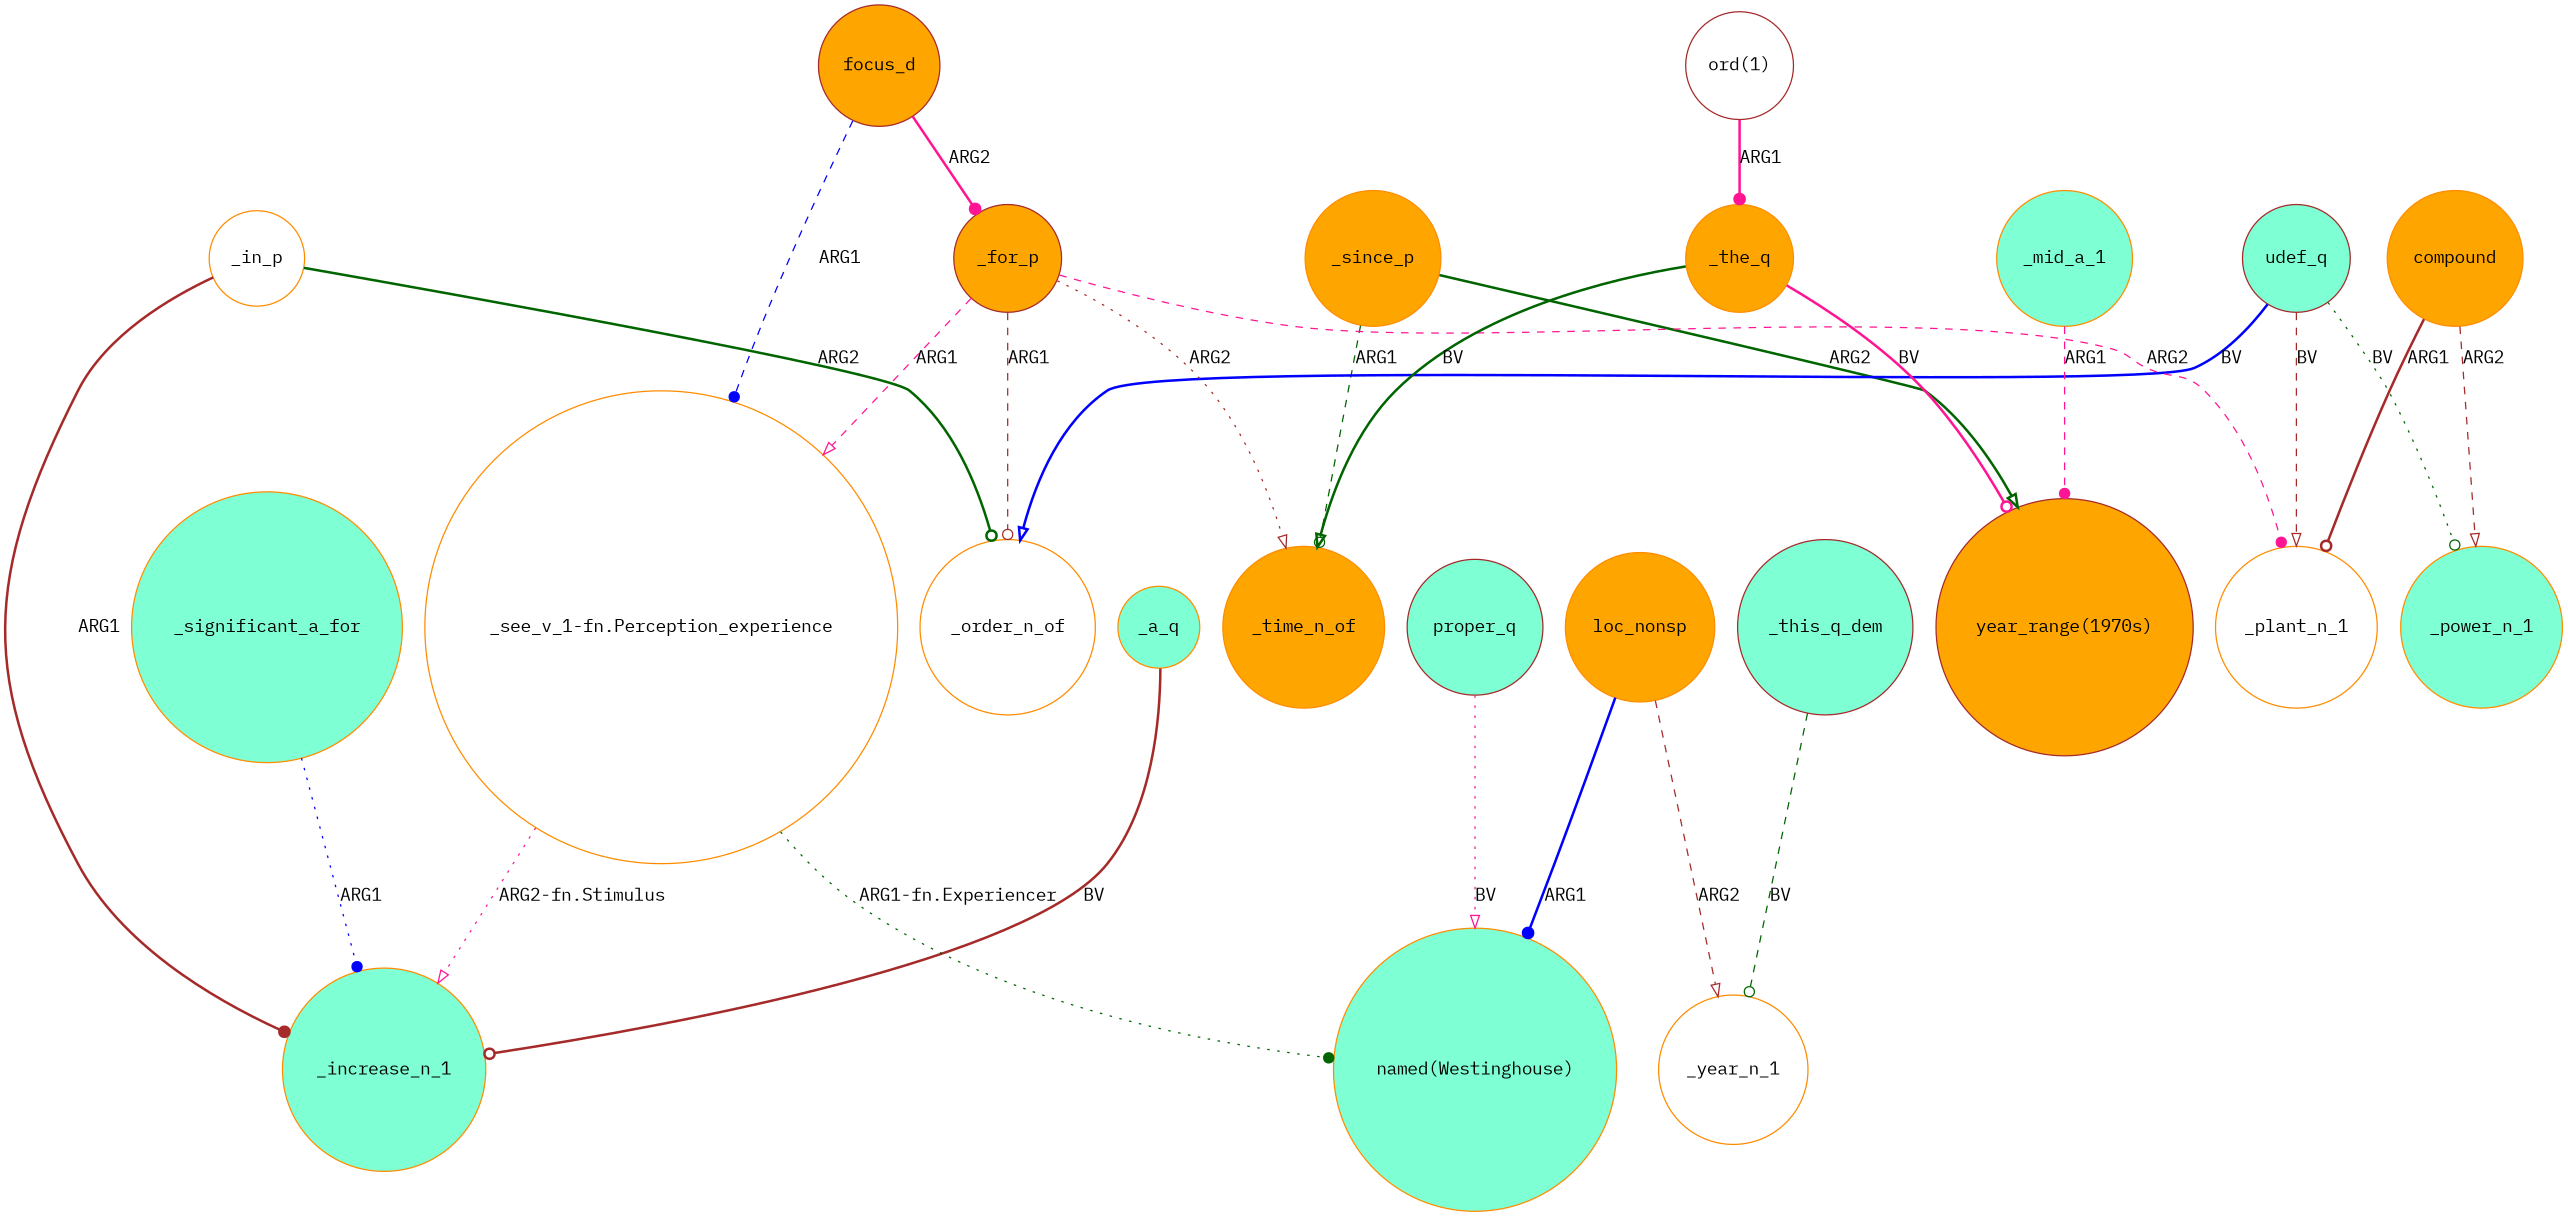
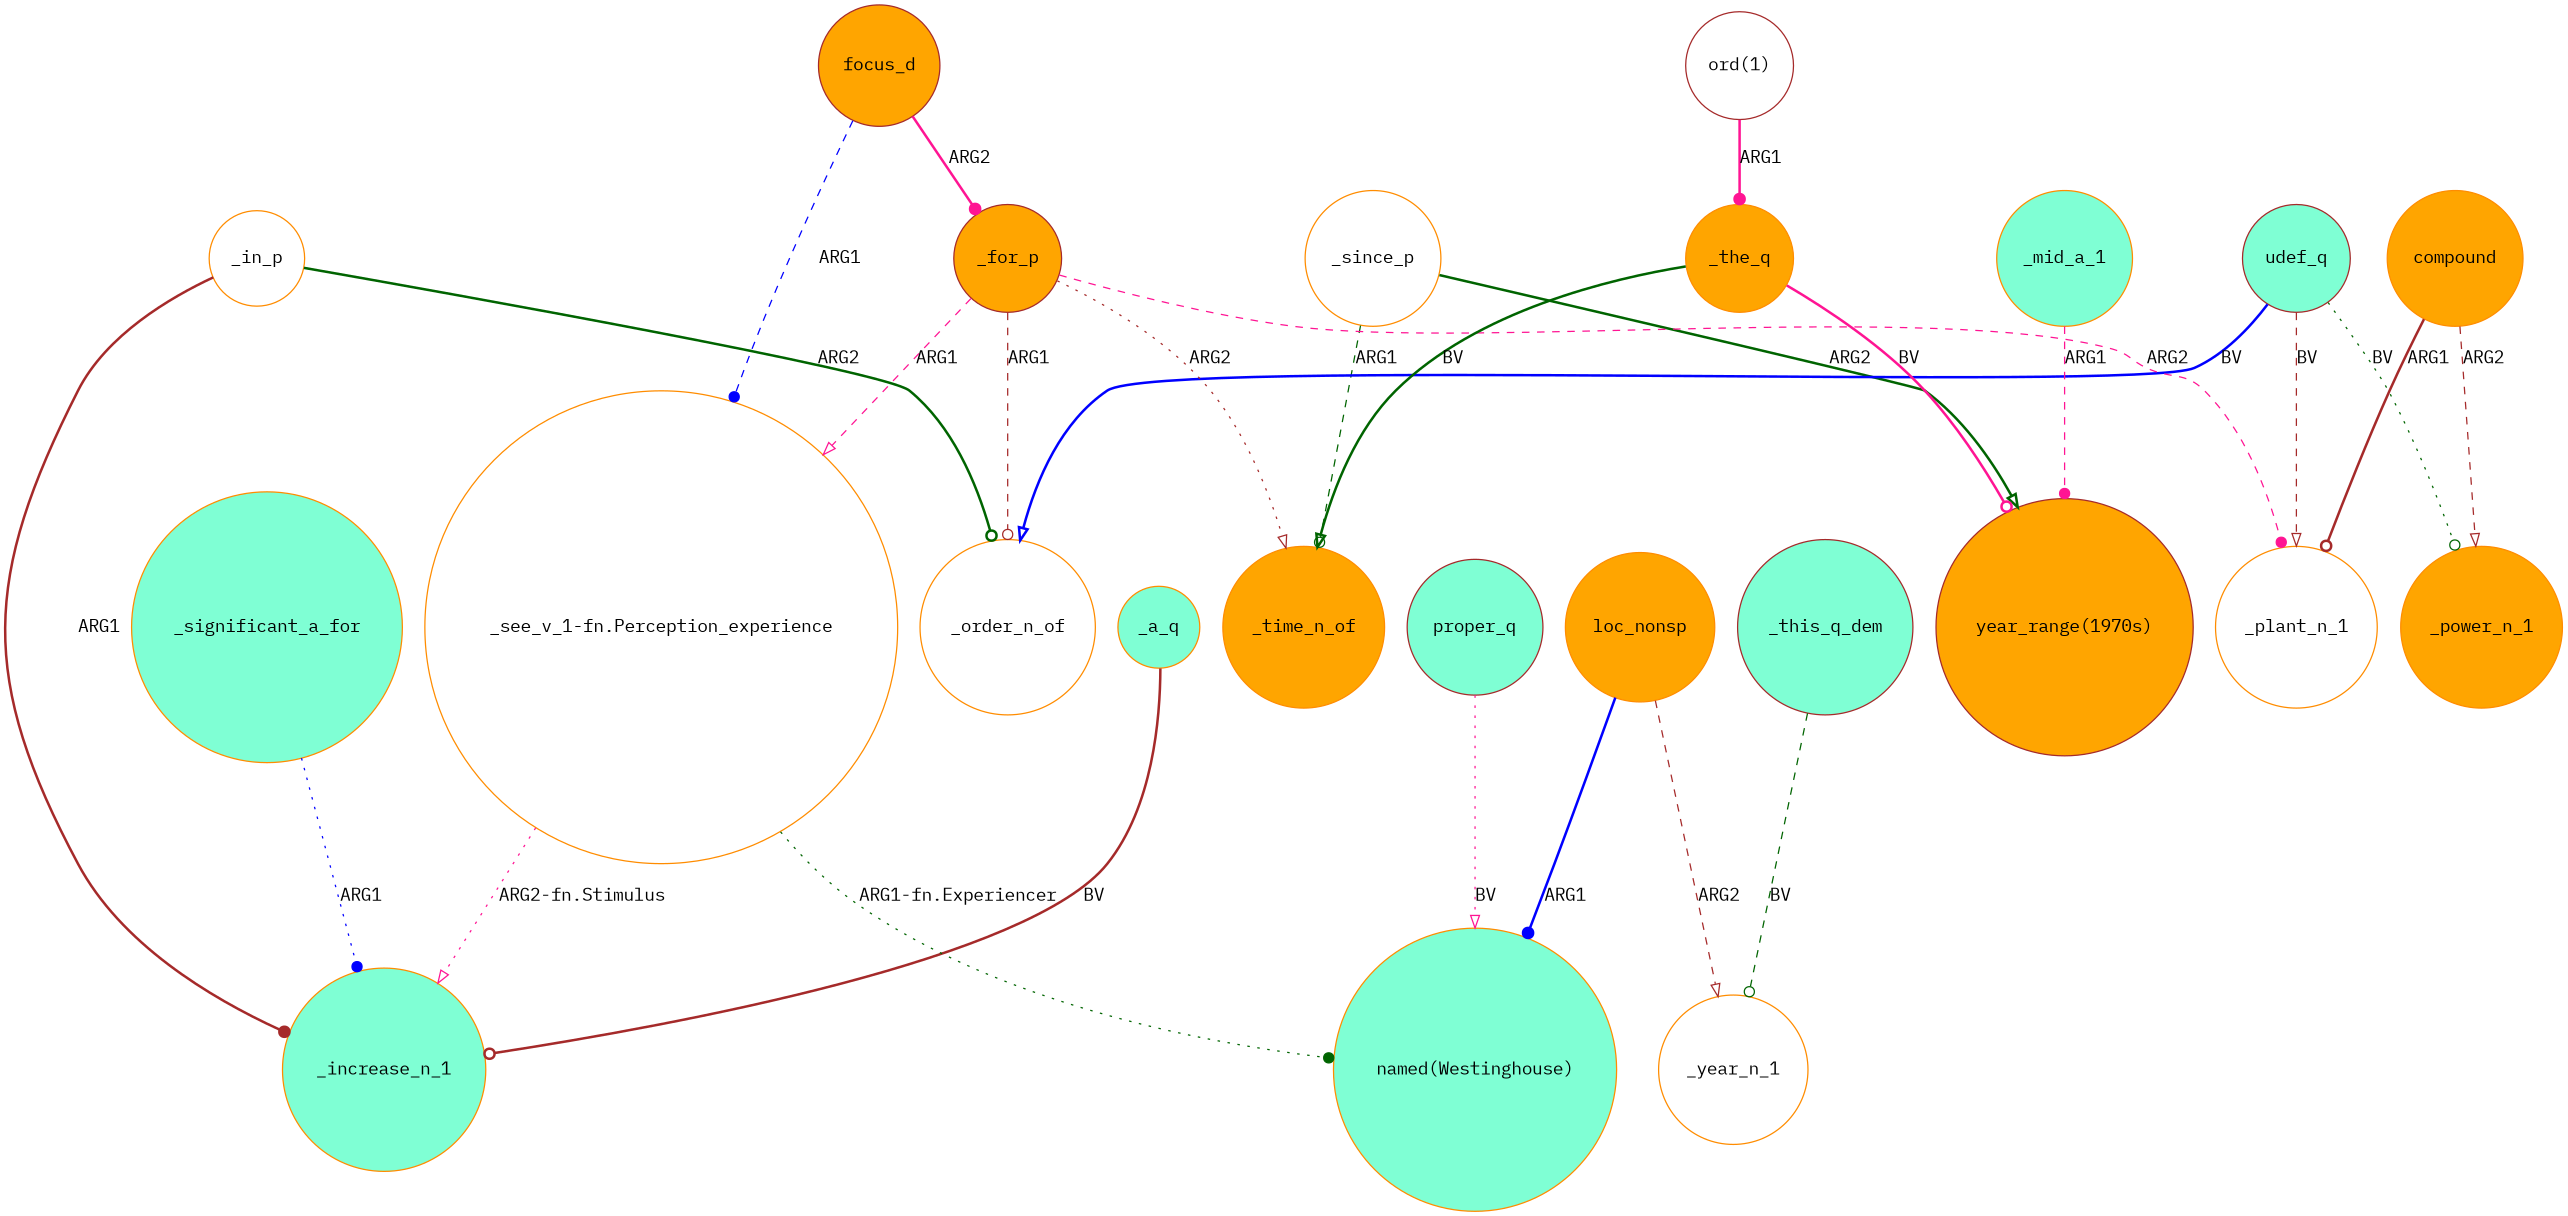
node "_since_p": fillcolor orange -> white
node "_power_n_1": fillcolor aquamarine -> orange
